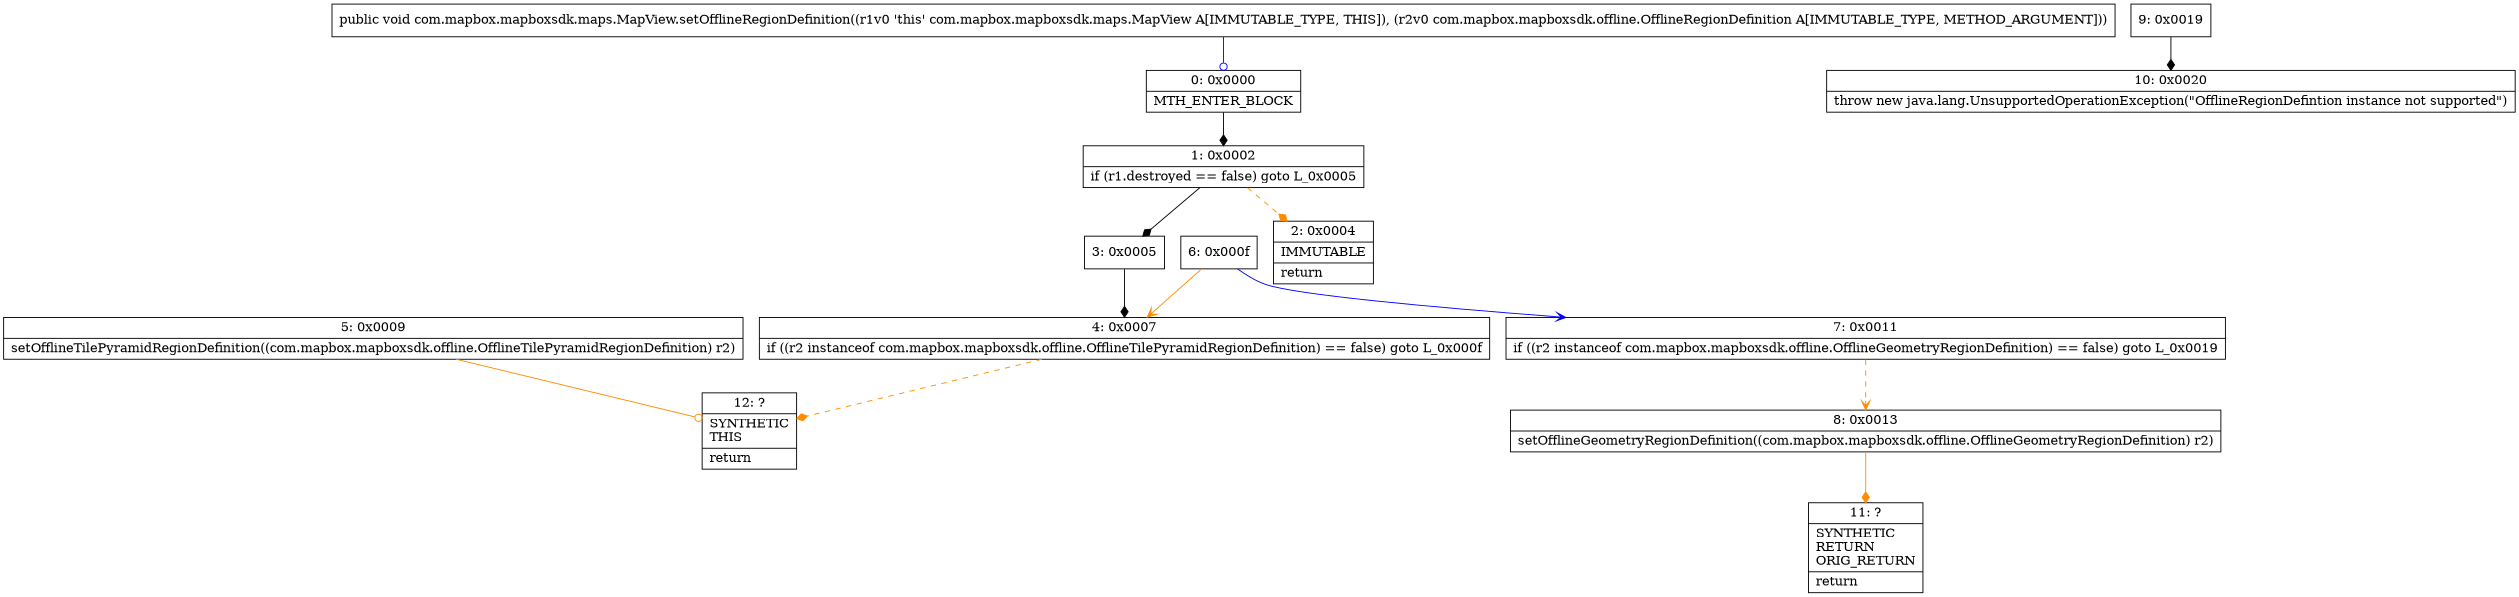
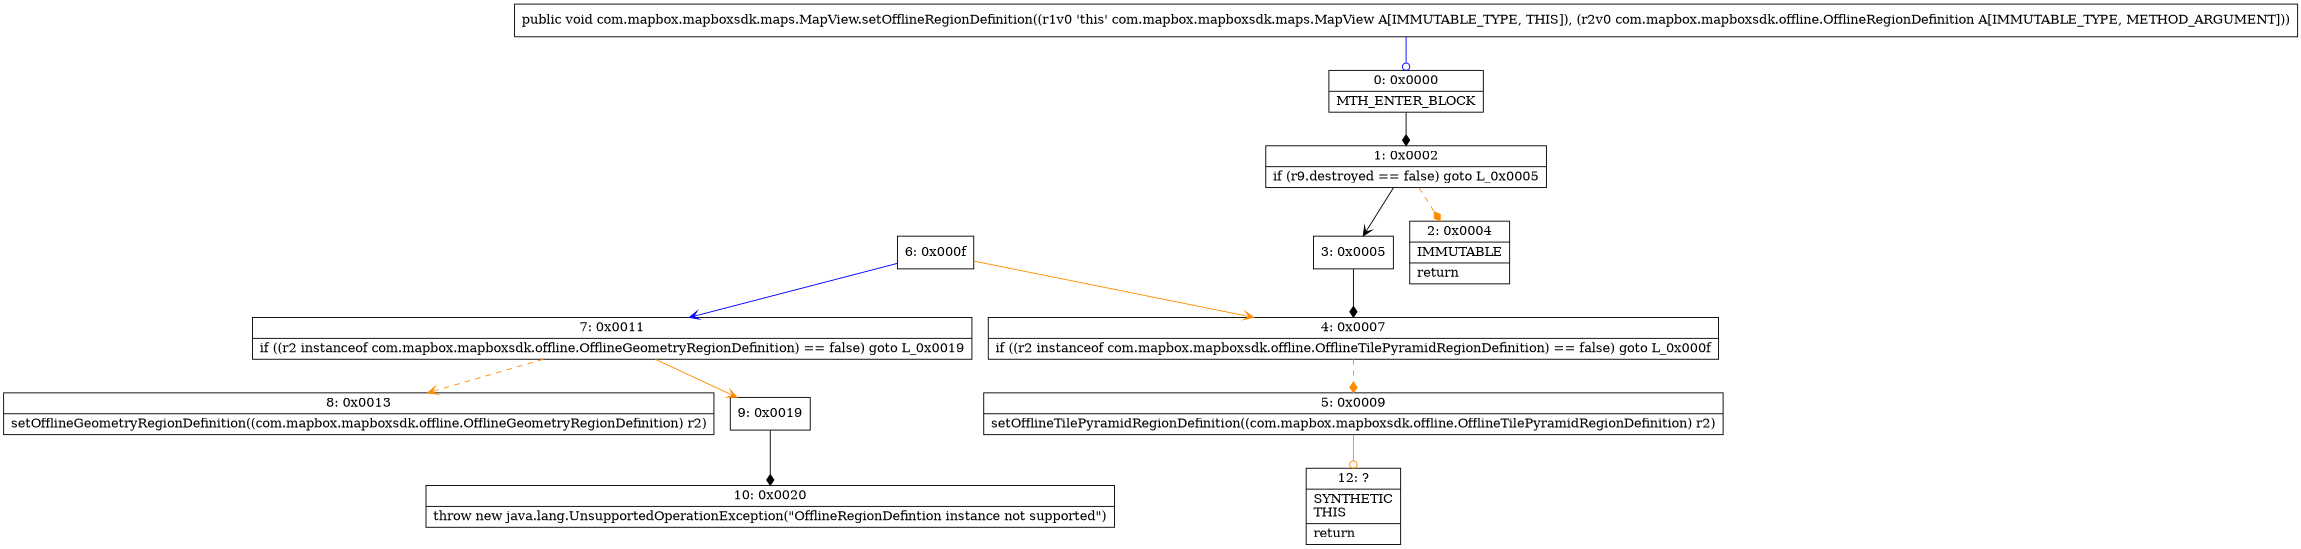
node "1: 0x0002": text "if (r1.destroyed == false) goto L_0x0005" -> "if (r9.destroyed == false) goto L_0x0005"
edge "1: 0x0002" -> "3: 0x0005": arrowhead diamond -> vee
edge "7: 0x0011" -> "9: 0x0019": added
edge "4: 0x0007" -> "12: ?": now "4: 0x0007" -> "5: 0x0009"
node "11: ?": removed
